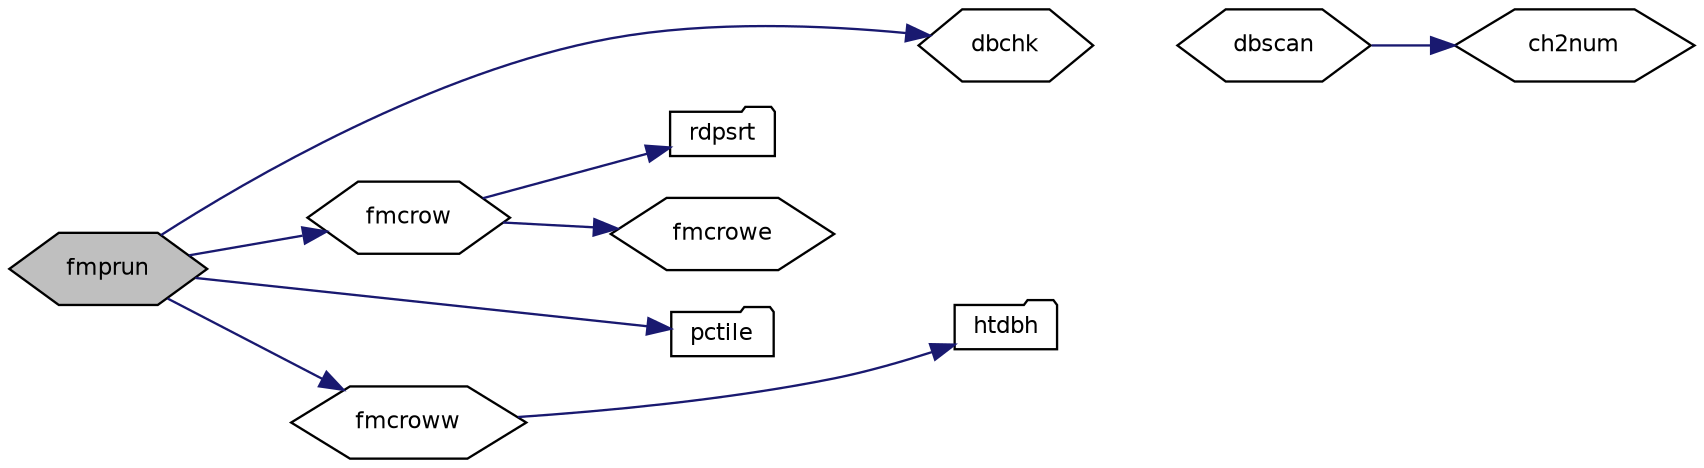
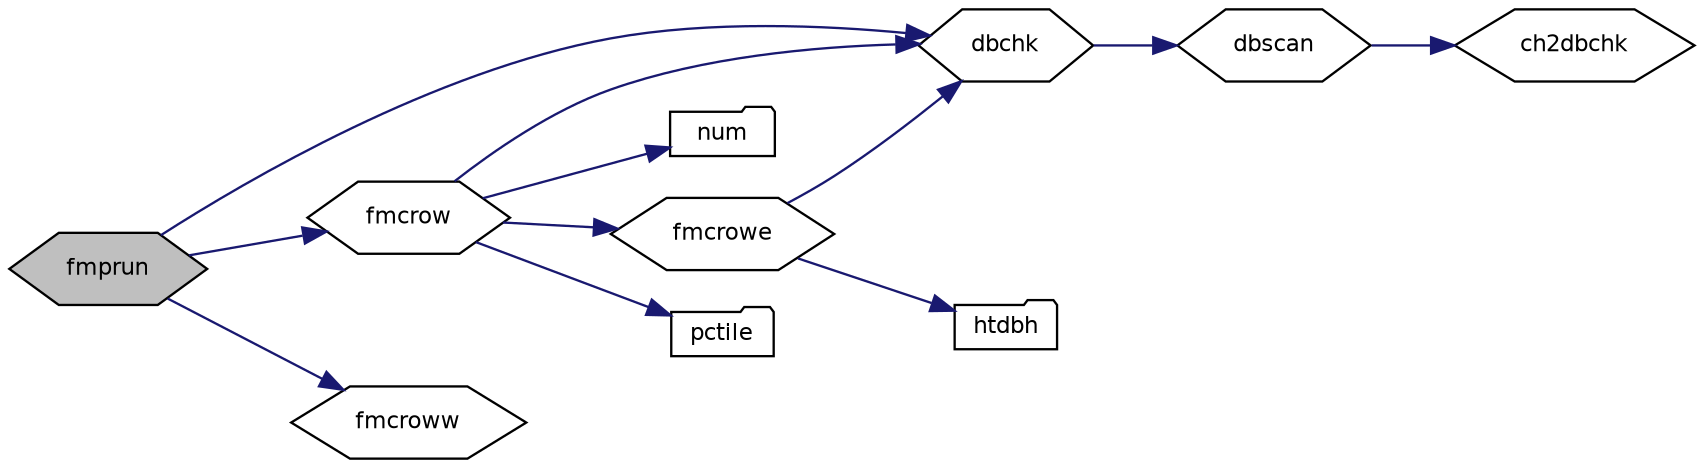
edge "dbchk" -> "dbscan": added
node "ch2num": label "ch2num" -> "ch2dbchk"
edge "fmcrow" -> "dbchk": added
node "rdpsrt": label "rdpsrt" -> "num"
edge "fmcrowe" -> "dbchk": added
edge "fmprun" -> "pctile": now "fmcrow" -> "pctile"
edge "fmcroww" -> "htdbh": now "fmcrowe" -> "htdbh"
